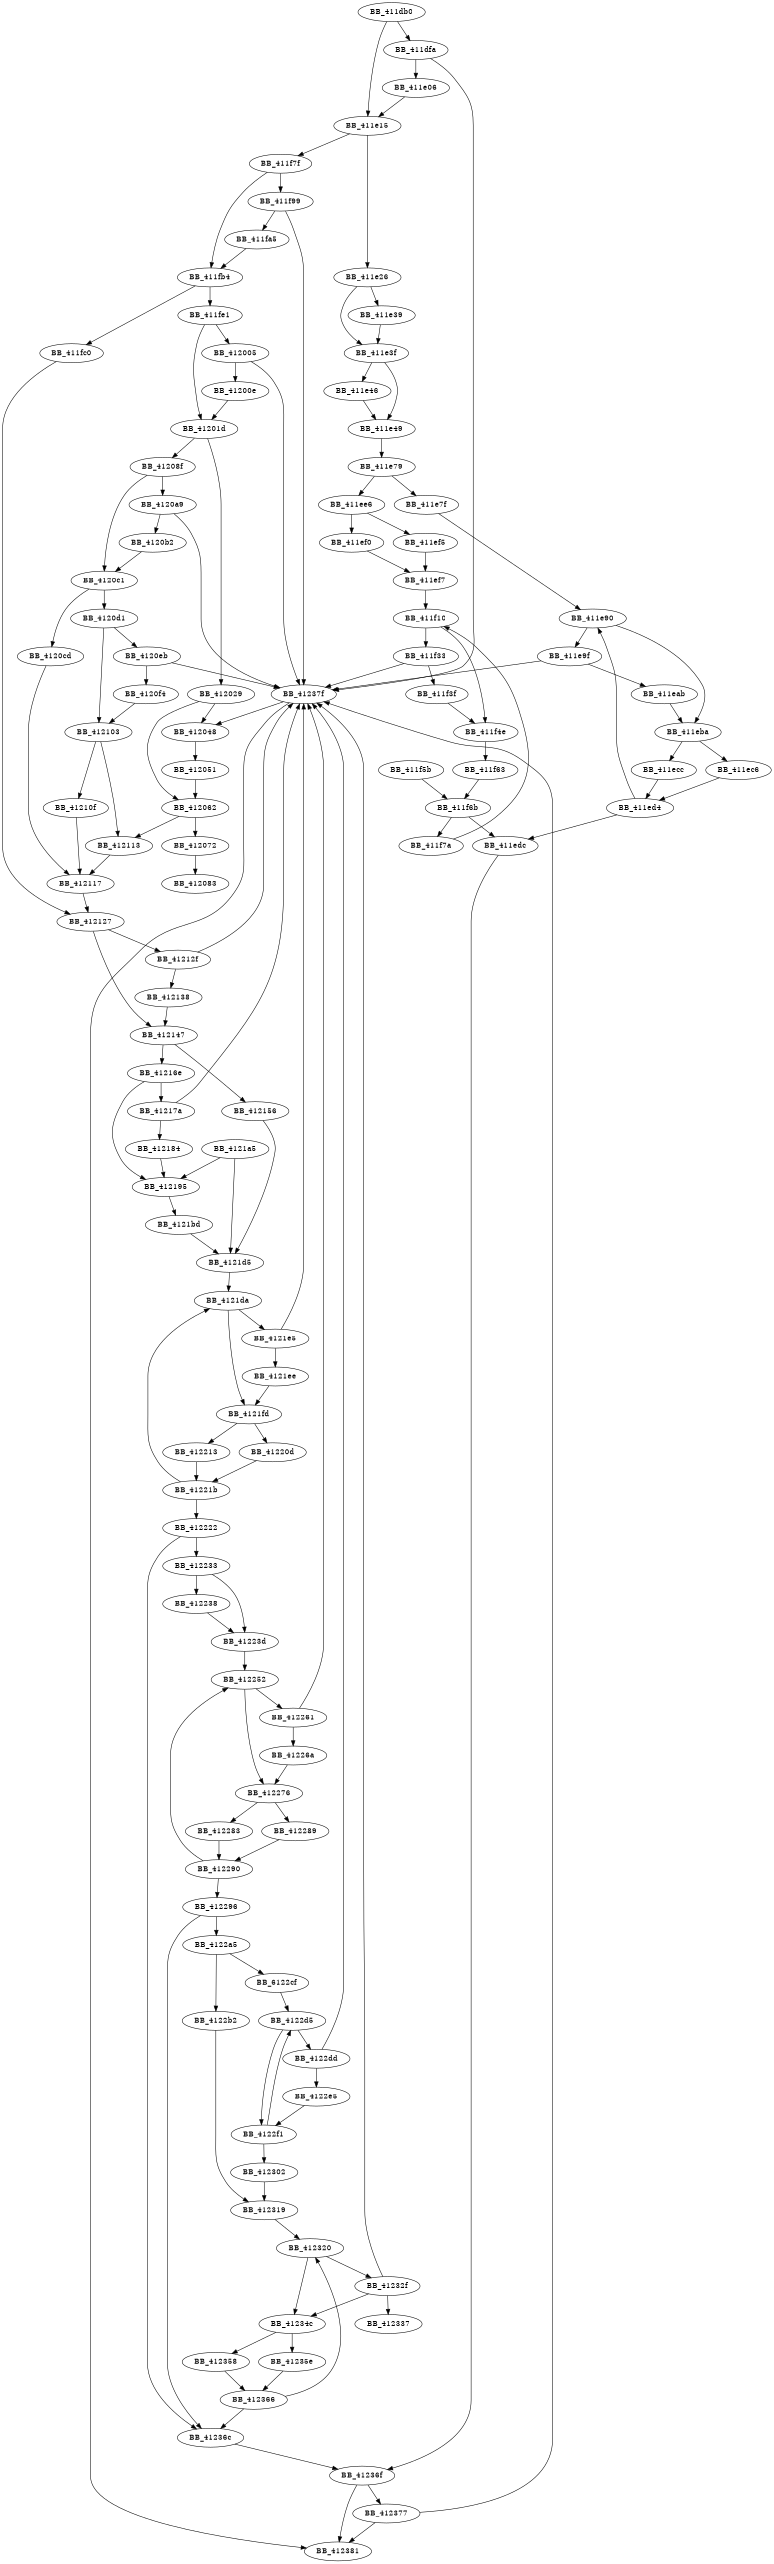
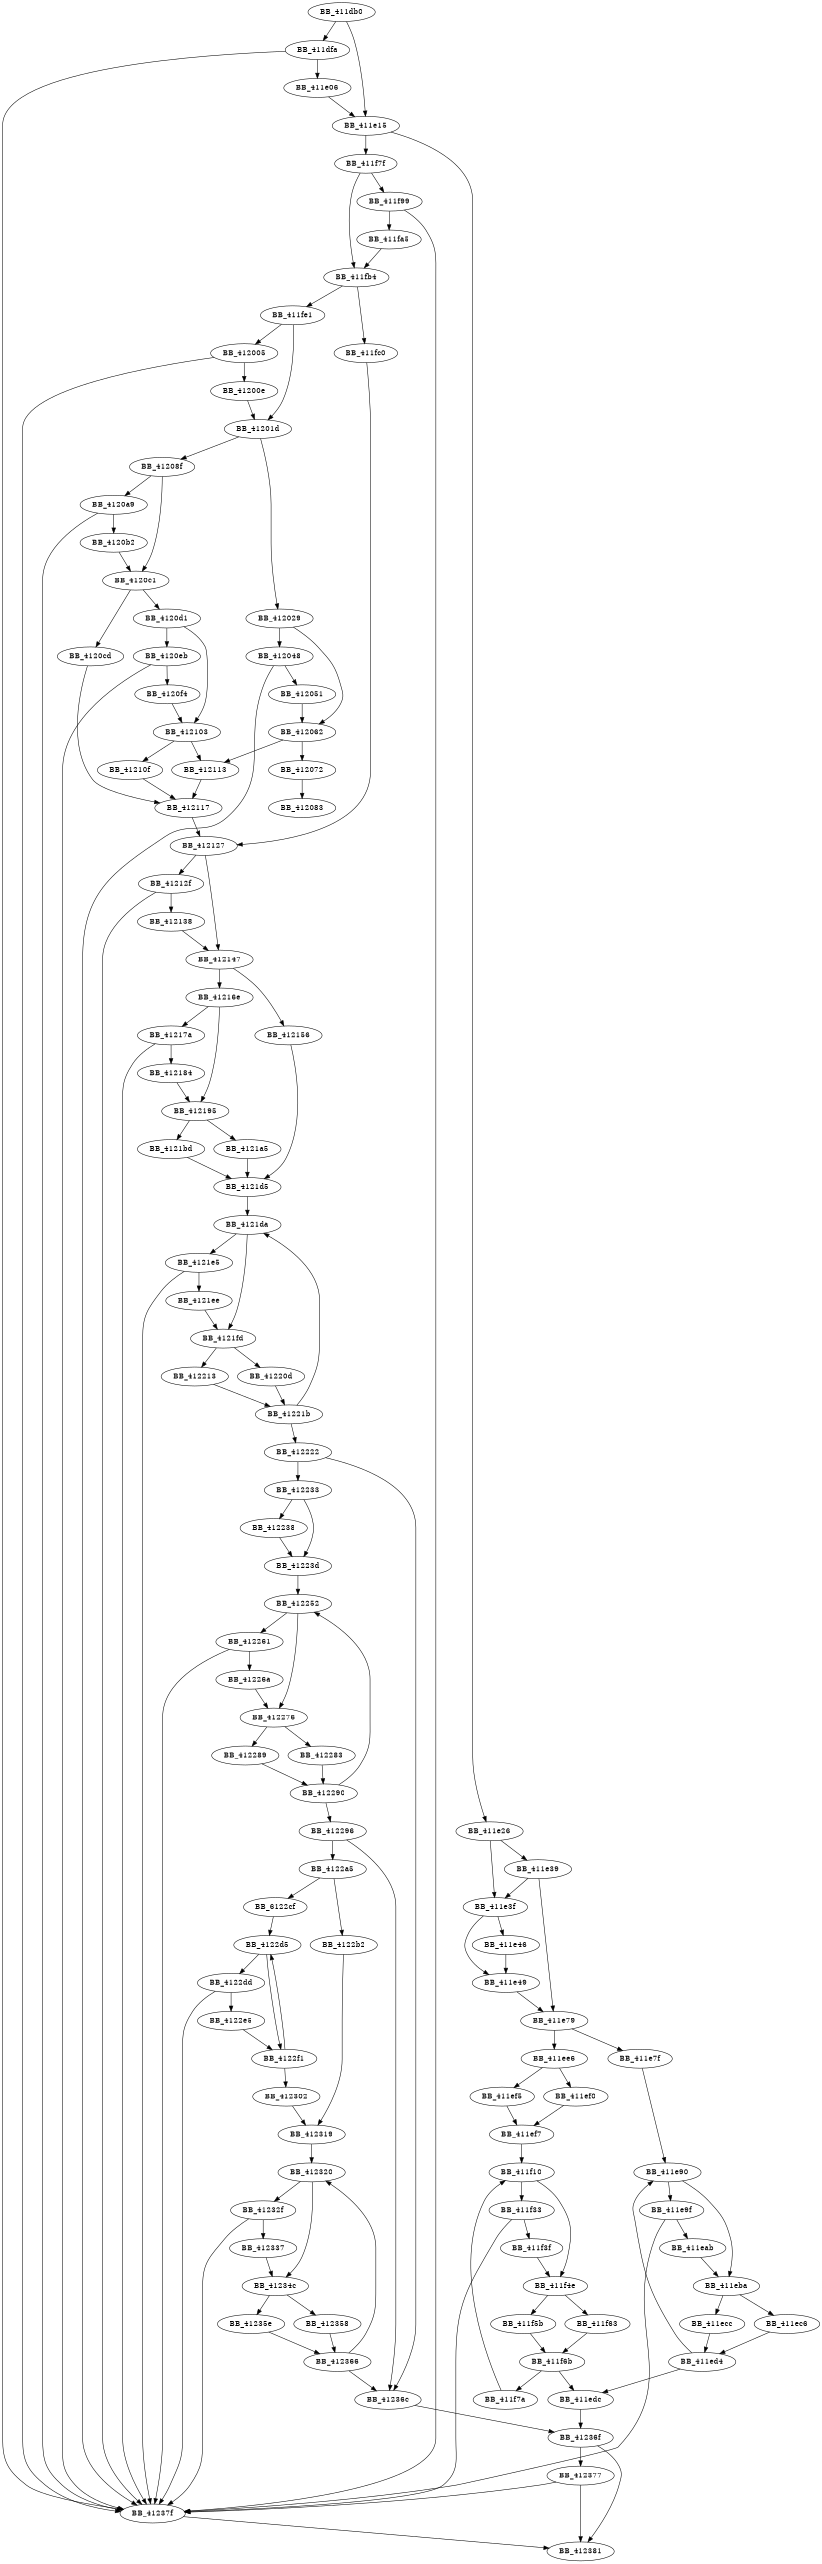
edge "BB_41237f" -> "BB_412048": reversed
edge "BB_4121a5" -> "BB_412195": reversed
edge "BB_411e39" -> "BB_411e79": added
edge "BB_411f4e" -> "BB_411f5b": added
edge "BB_41232f" -> "BB_41234c": now "BB_412337" -> "BB_41234c"
